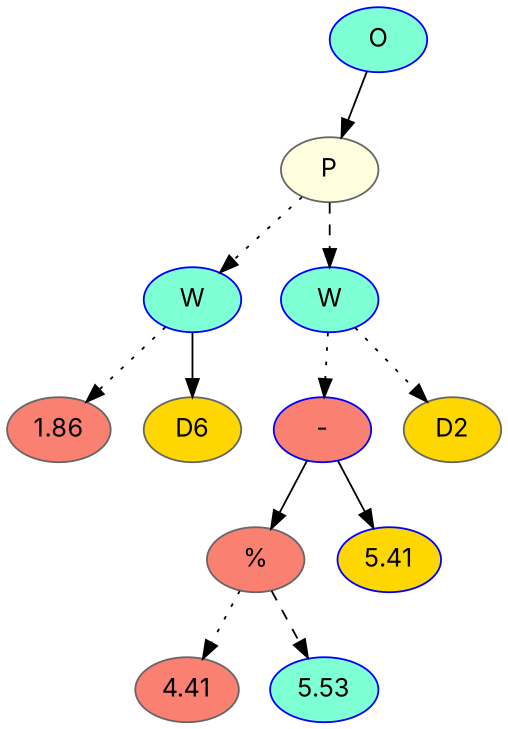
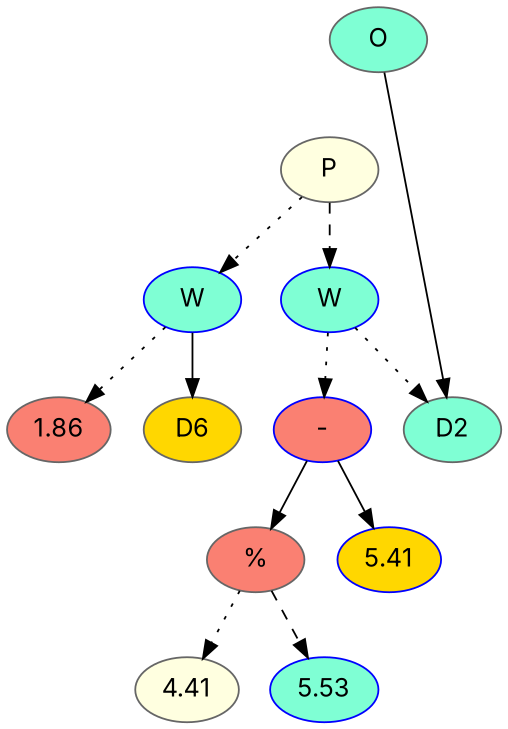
node "O": color blue -> gray40
edge "O" -> "P": now "O" -> "D2"
node "D2": fillcolor gold -> aquamarine
node "4.41": fillcolor salmon -> lightyellow
